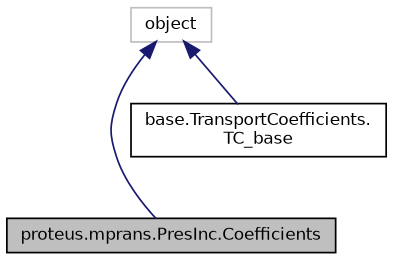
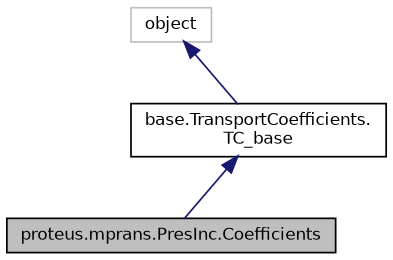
edge "proteus.mprans.PresInc.Coefficients" -> "object": now "proteus.mprans.PresInc.Coefficients" -> "base.TransportCoefficients. TC_base"
